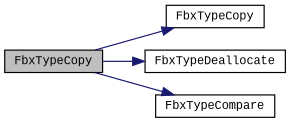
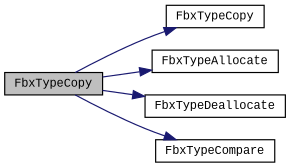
node "FbxTypeAllocate": added
